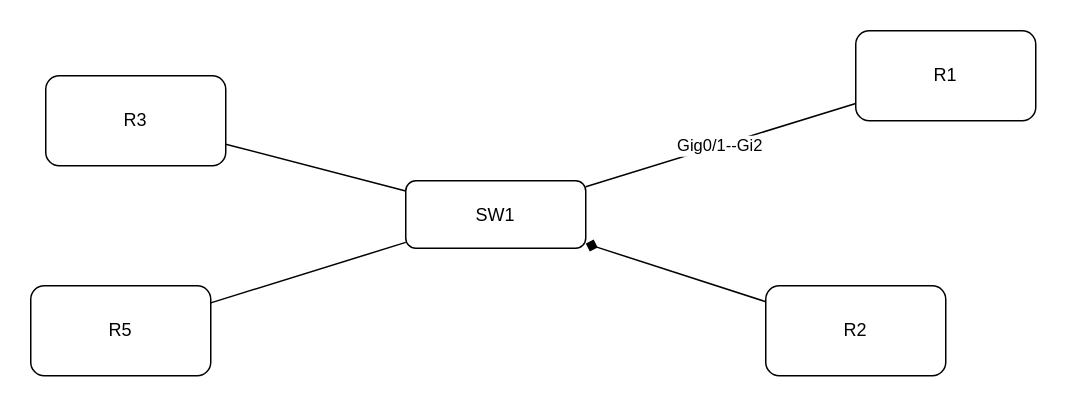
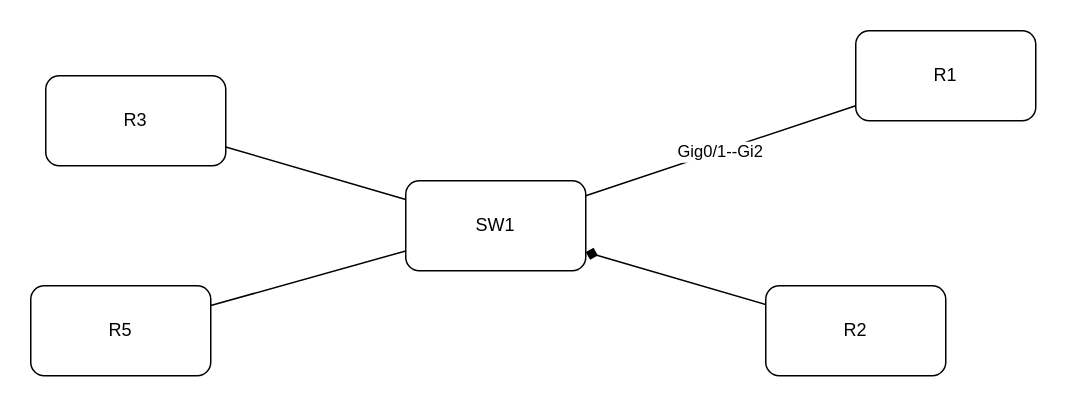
node "SW1": size 180x68 -> 180x90
